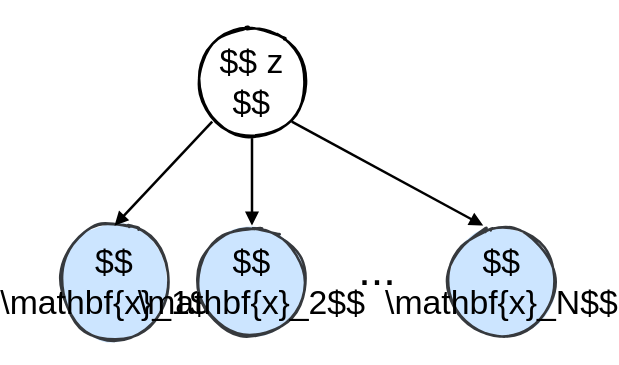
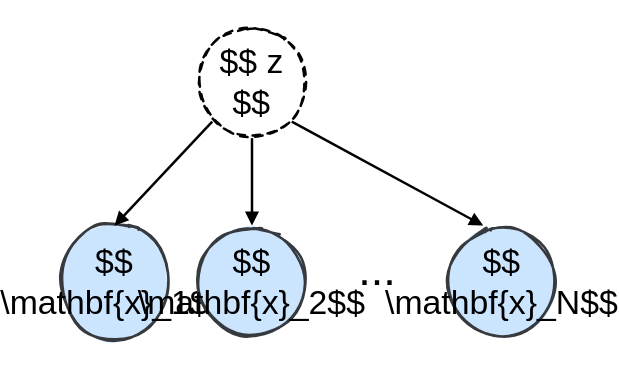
node "$$ z $$": style solid -> dashed
